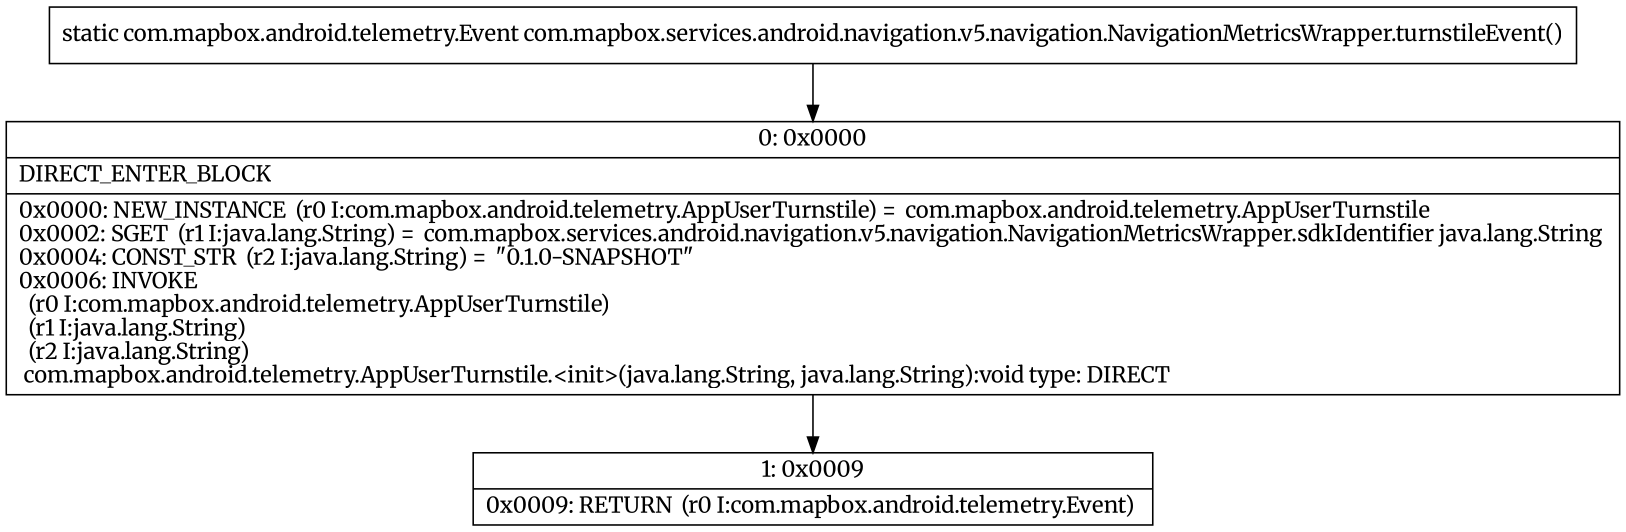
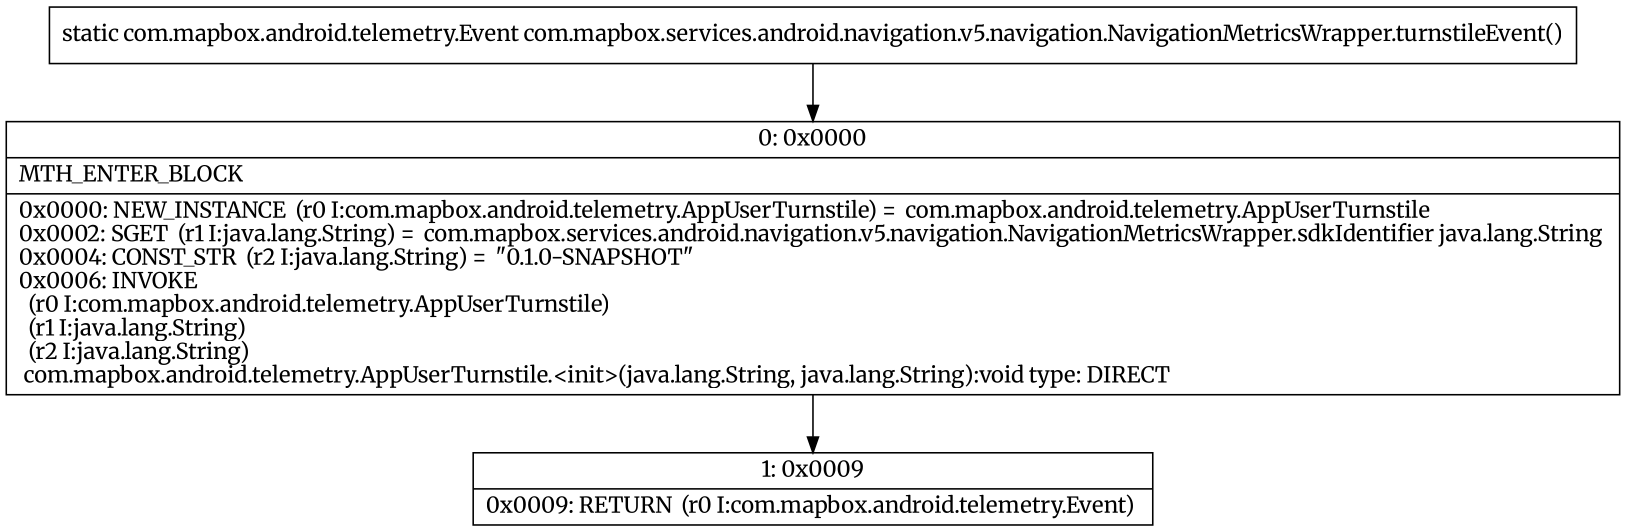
node "0: 0x0000": text "DIRECT_ENTER_BLOCK" -> "MTH_ENTER_BLOCK"
